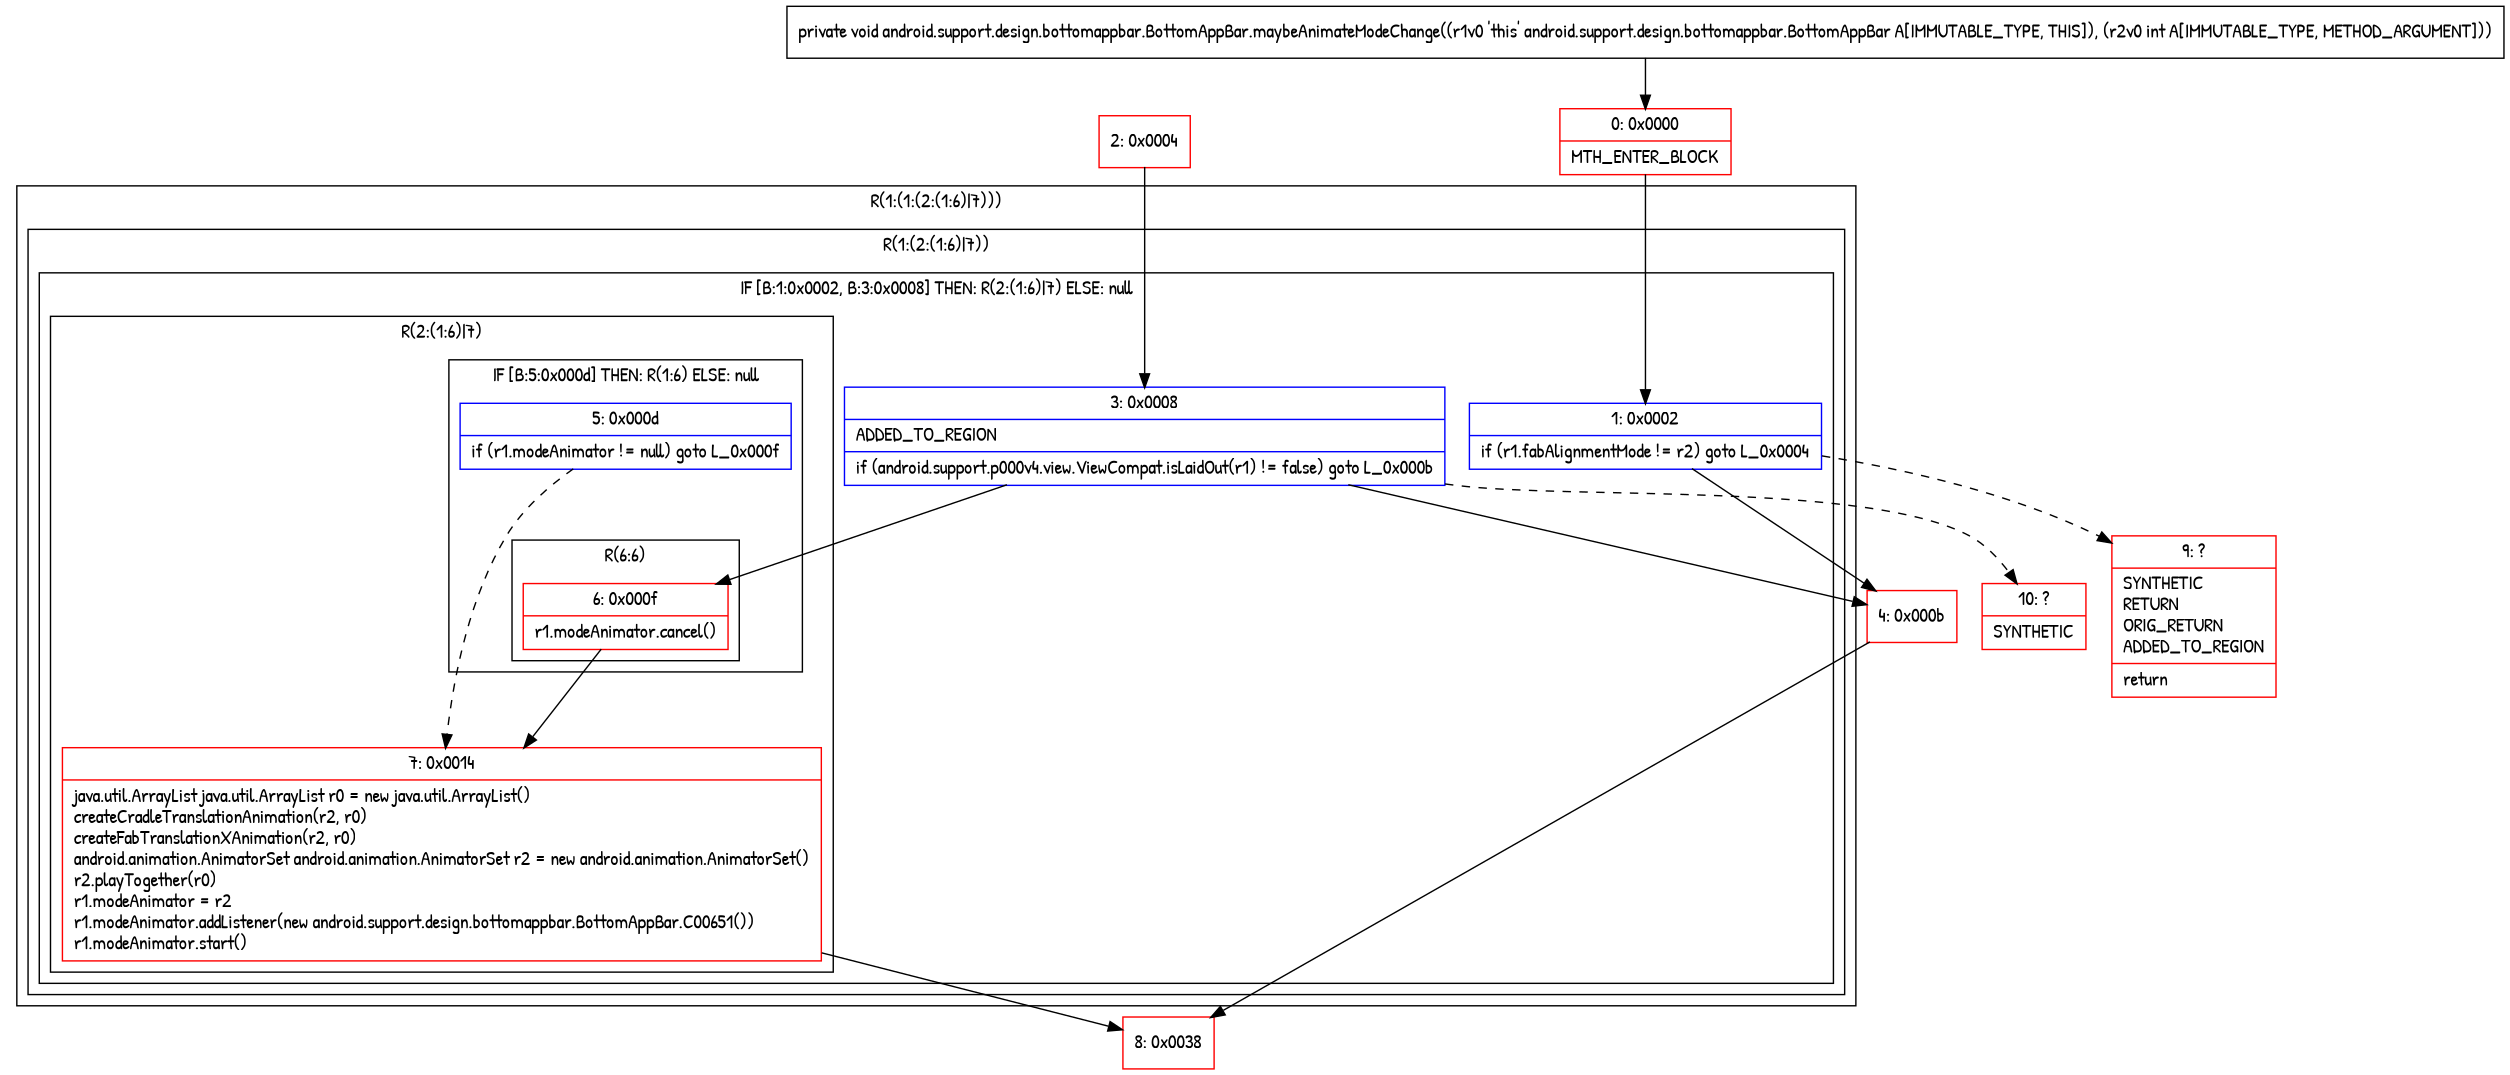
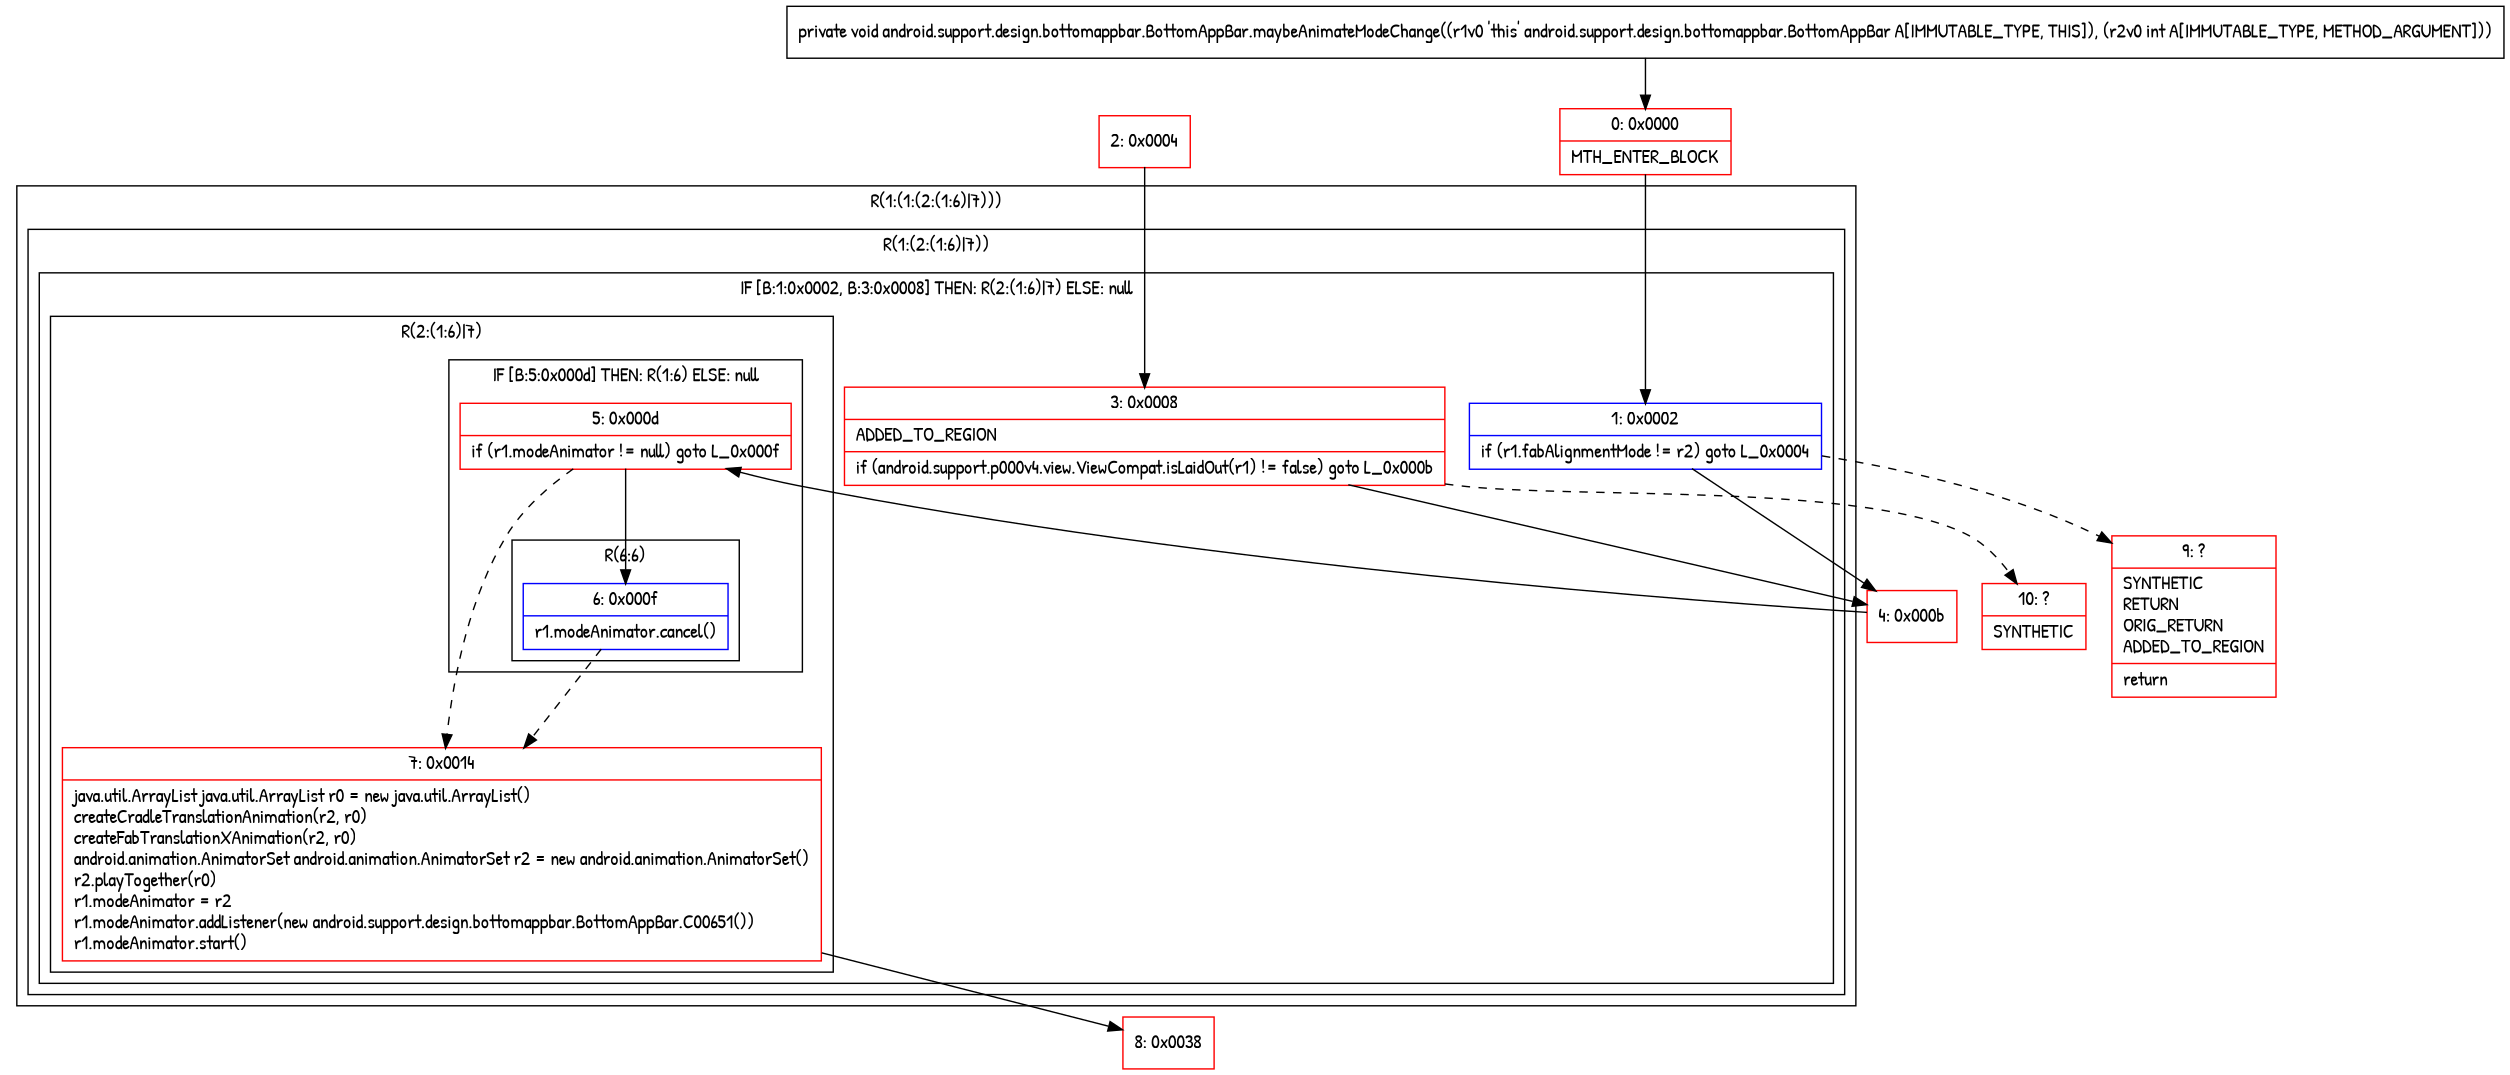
node "5: 0x000d": color blue -> red
node "3: 0x0008": color blue -> red
edge "3: 0x0008" -> "6: 0x000f": now "5: 0x000d" -> "6: 0x000f"
node "6: 0x000f": color red -> blue
edge "6: 0x000f" -> "7: 0x0014": style solid -> dashed
edge "4: 0x000b" -> "8: 0x0038": now "4: 0x000b" -> "5: 0x000d"
